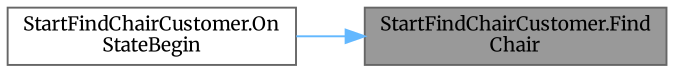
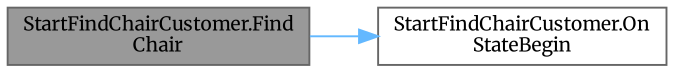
edge "StartFindChairCustomer.On StateBegin" -> "StartFindChairCustomer.Find Chair": reversed
